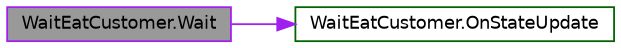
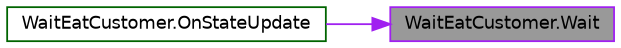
edge "WaitEatCustomer.Wait" -> "WaitEatCustomer.OnStateUpdate": reversed
